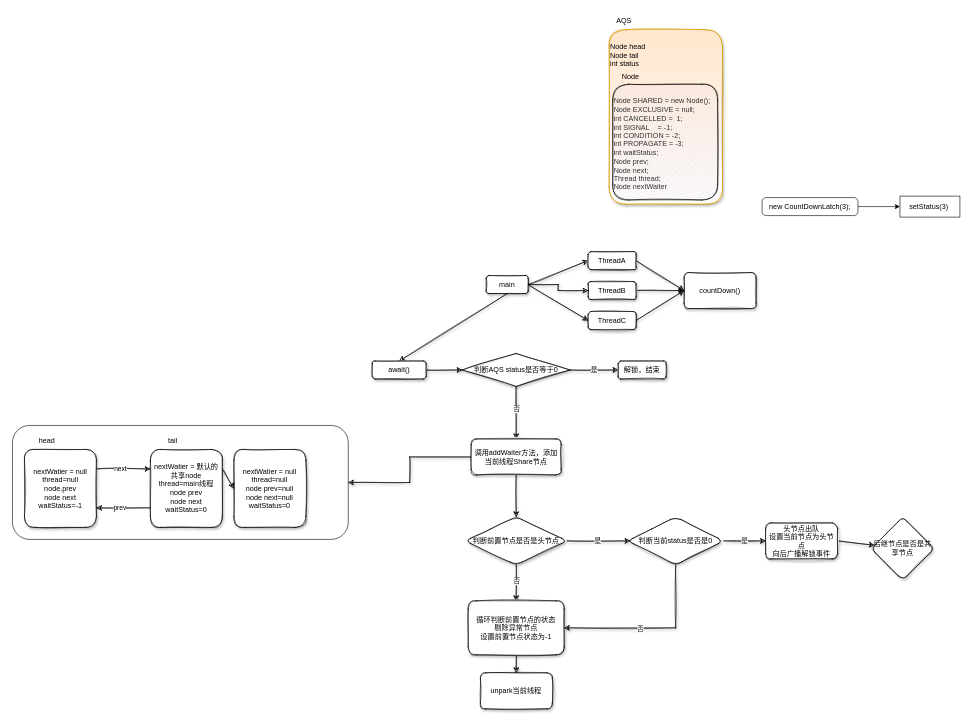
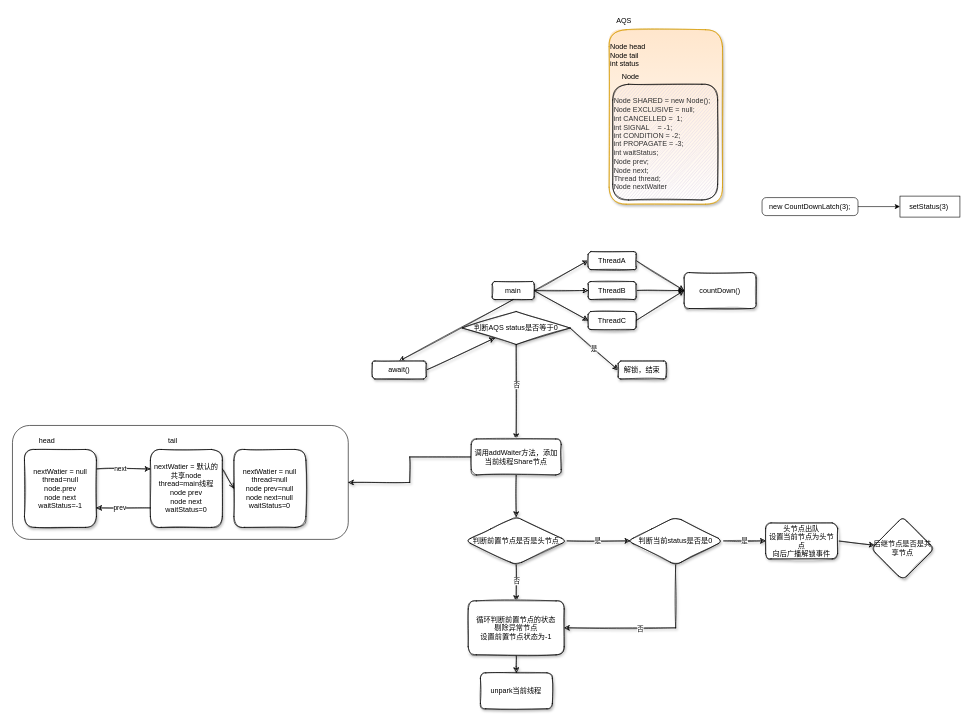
node "main": moved (507, 285) -> (513, 291)
node "判断AQS status是否等于0": moved (516, 370) -> (516, 328)
edge "nextWatier = 默认的共享node thread=main线程 node prev node next waitStatus=0" -> "nextWatier = null thread=null node prev=null node next=null waitStatus=0": arrowhead classic -> open
